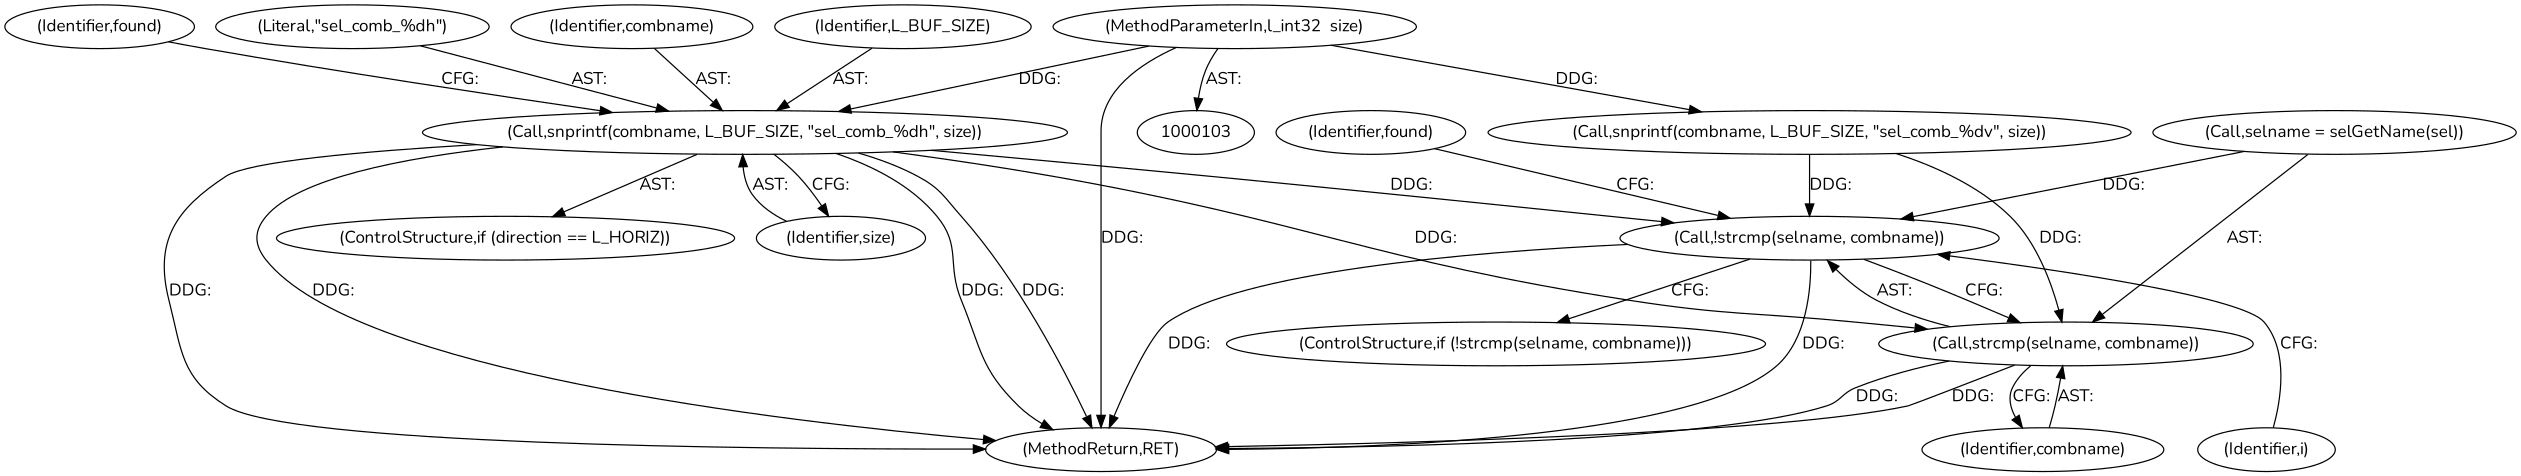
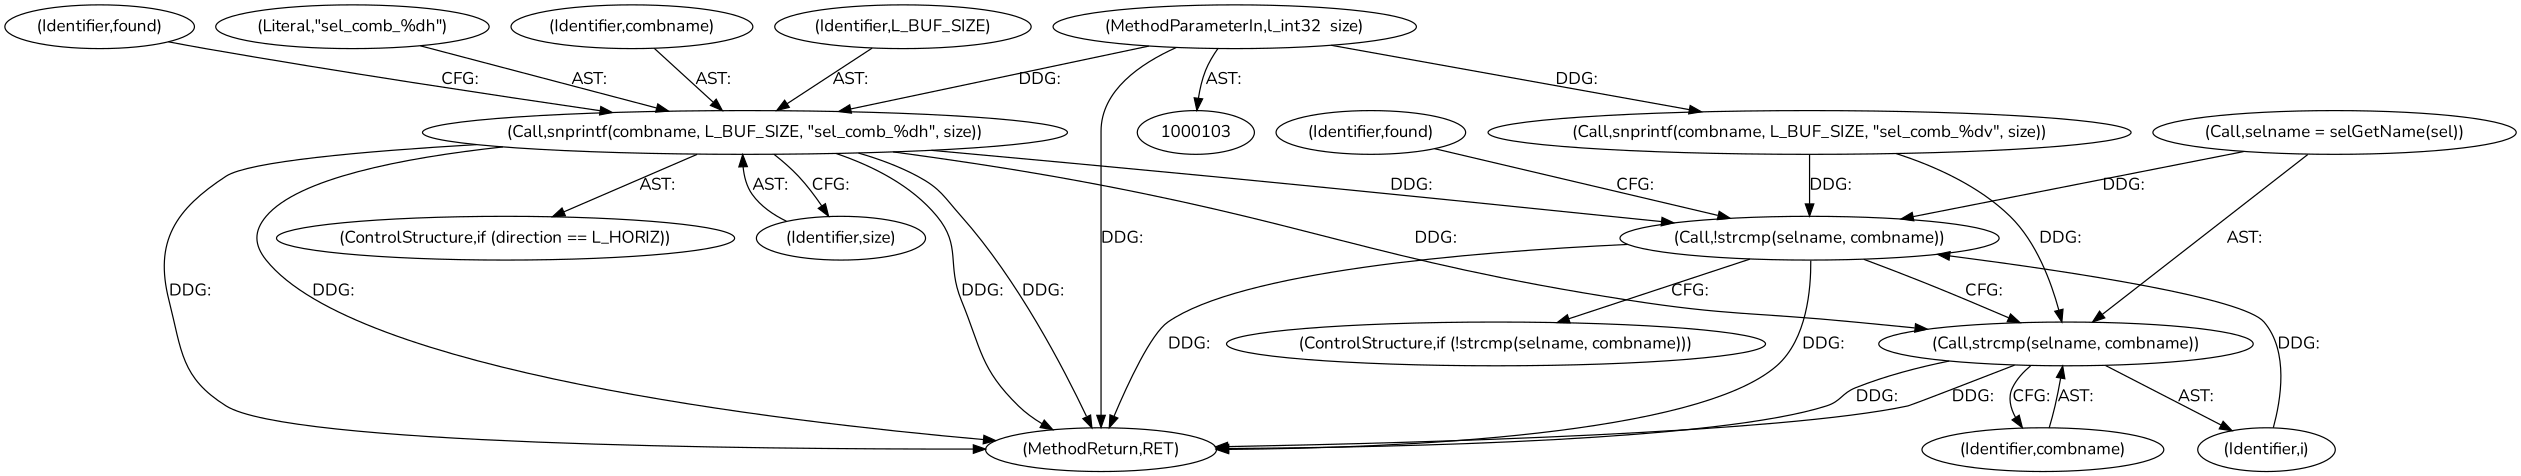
edge "(Call,strcmp(selname, combname))" -> "(Call,!strcmp(selname, combname))": now "(Call,strcmp(selname, combname))" -> "(Identifier,i)"
edge "(Identifier,i)" -> "(Call,!strcmp(selname, combname))": label "CFG: " -> "DDG: "
